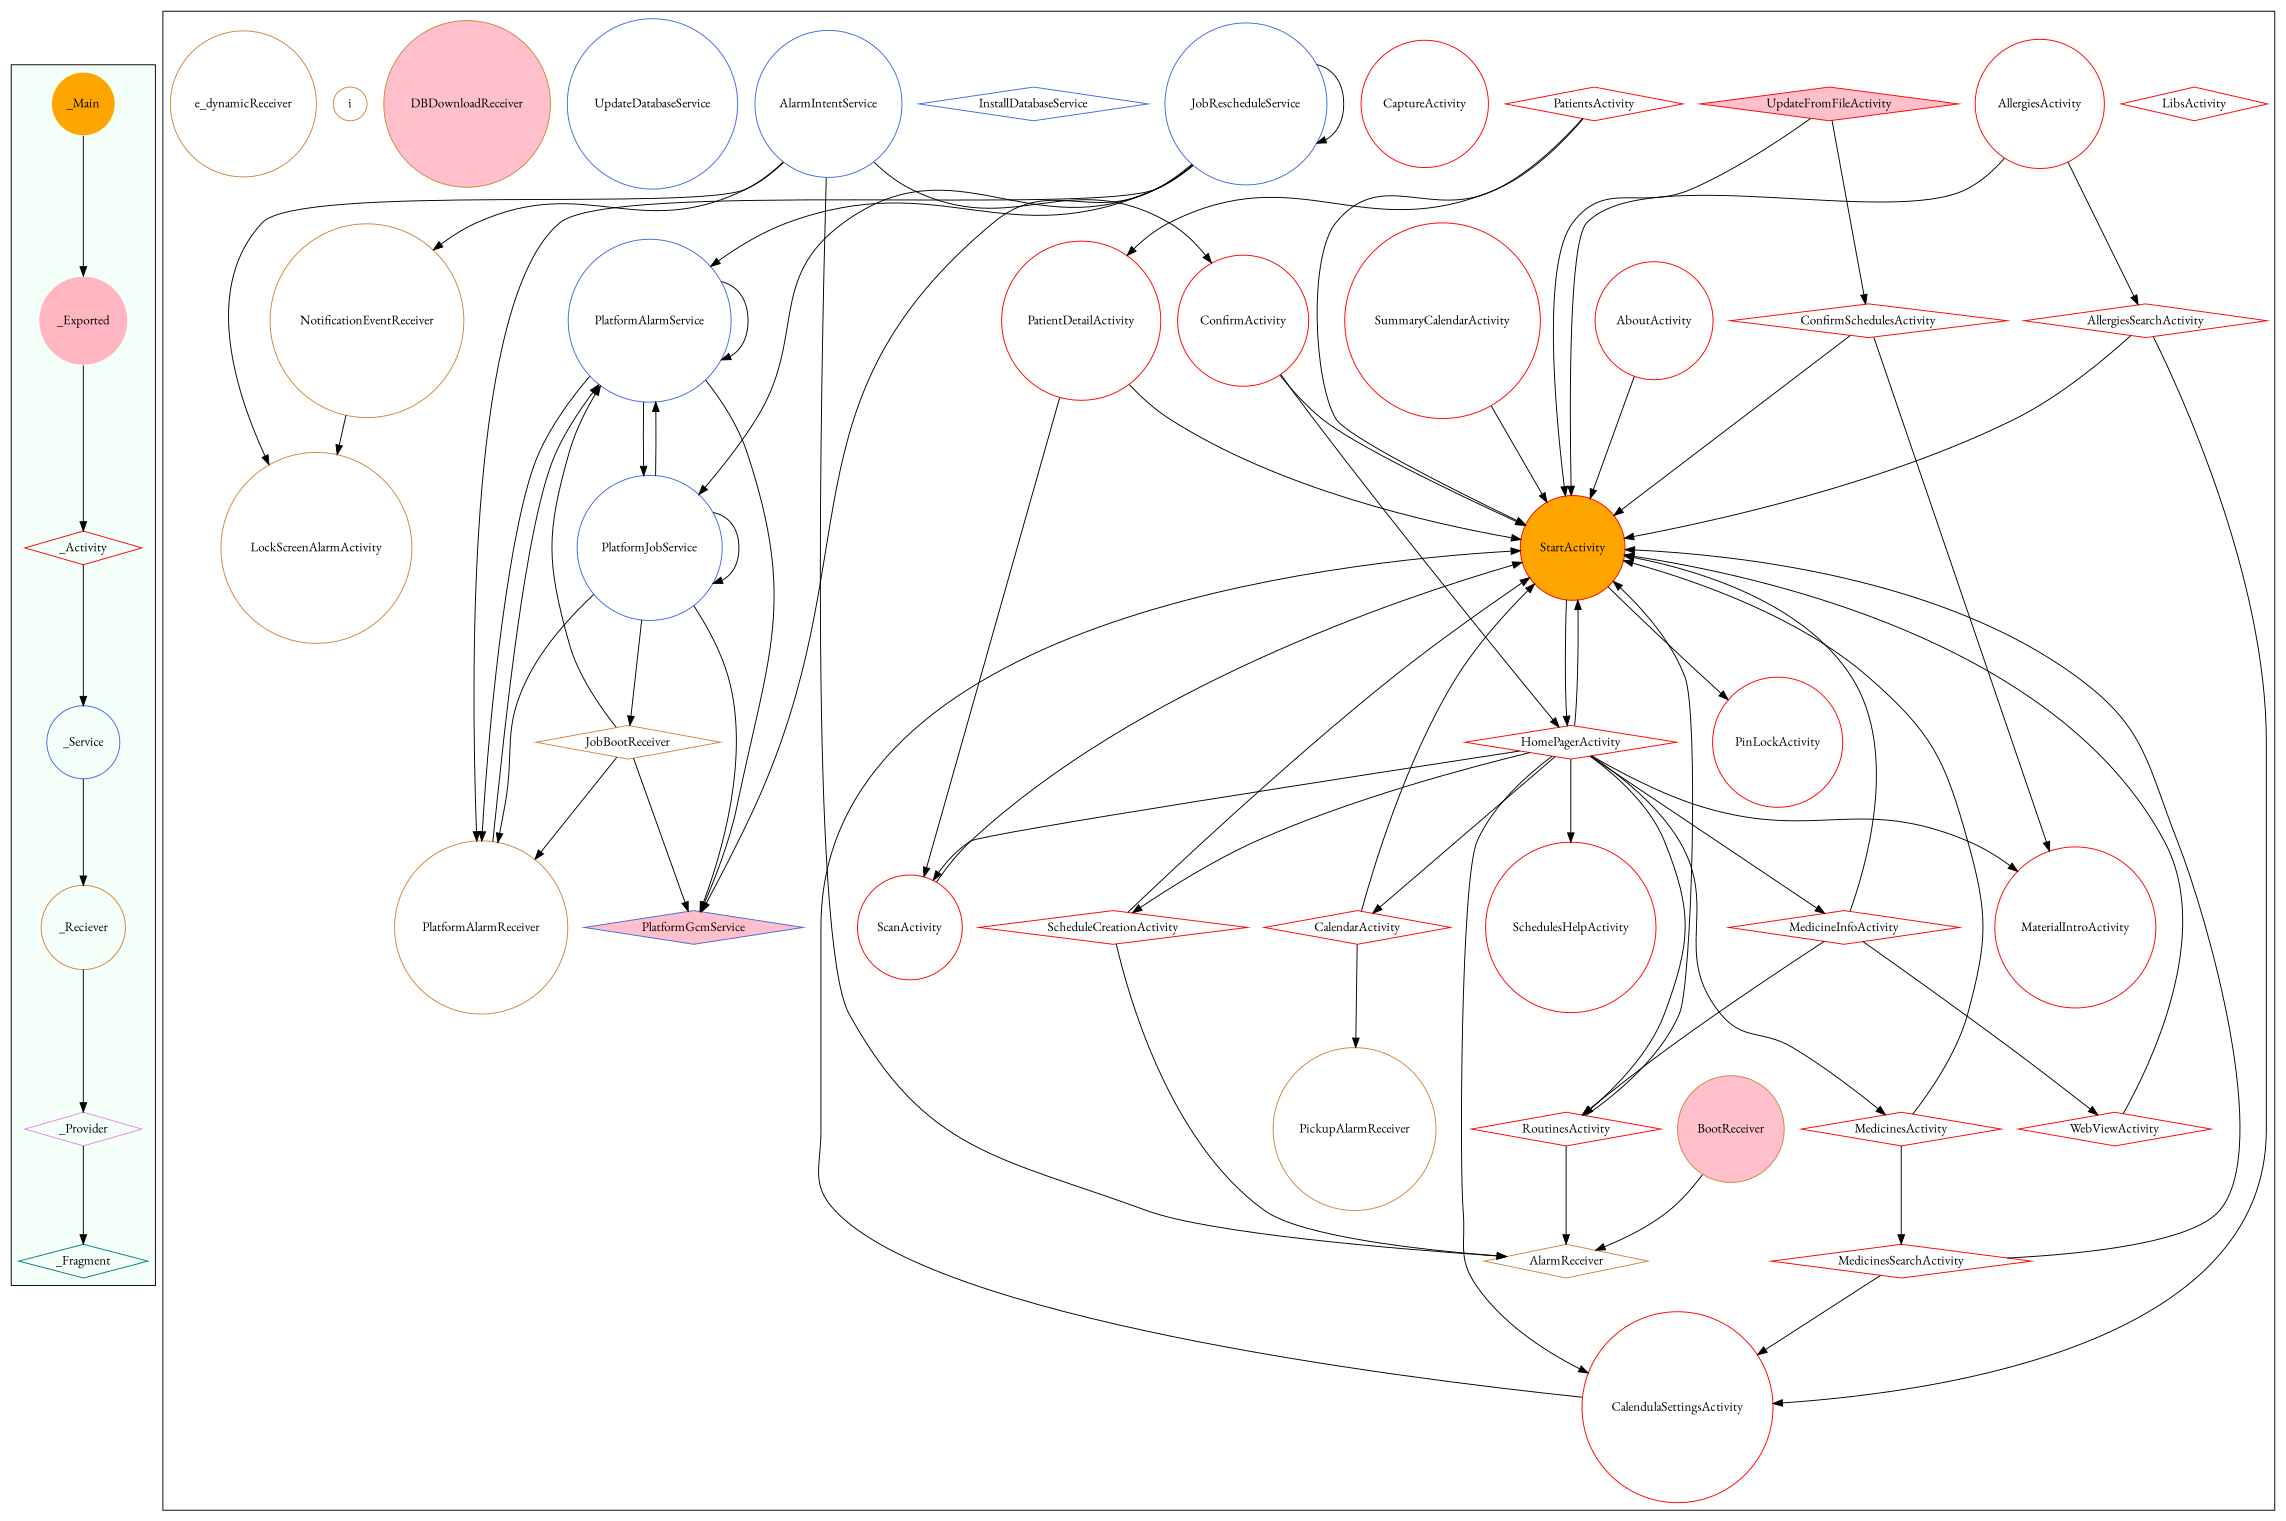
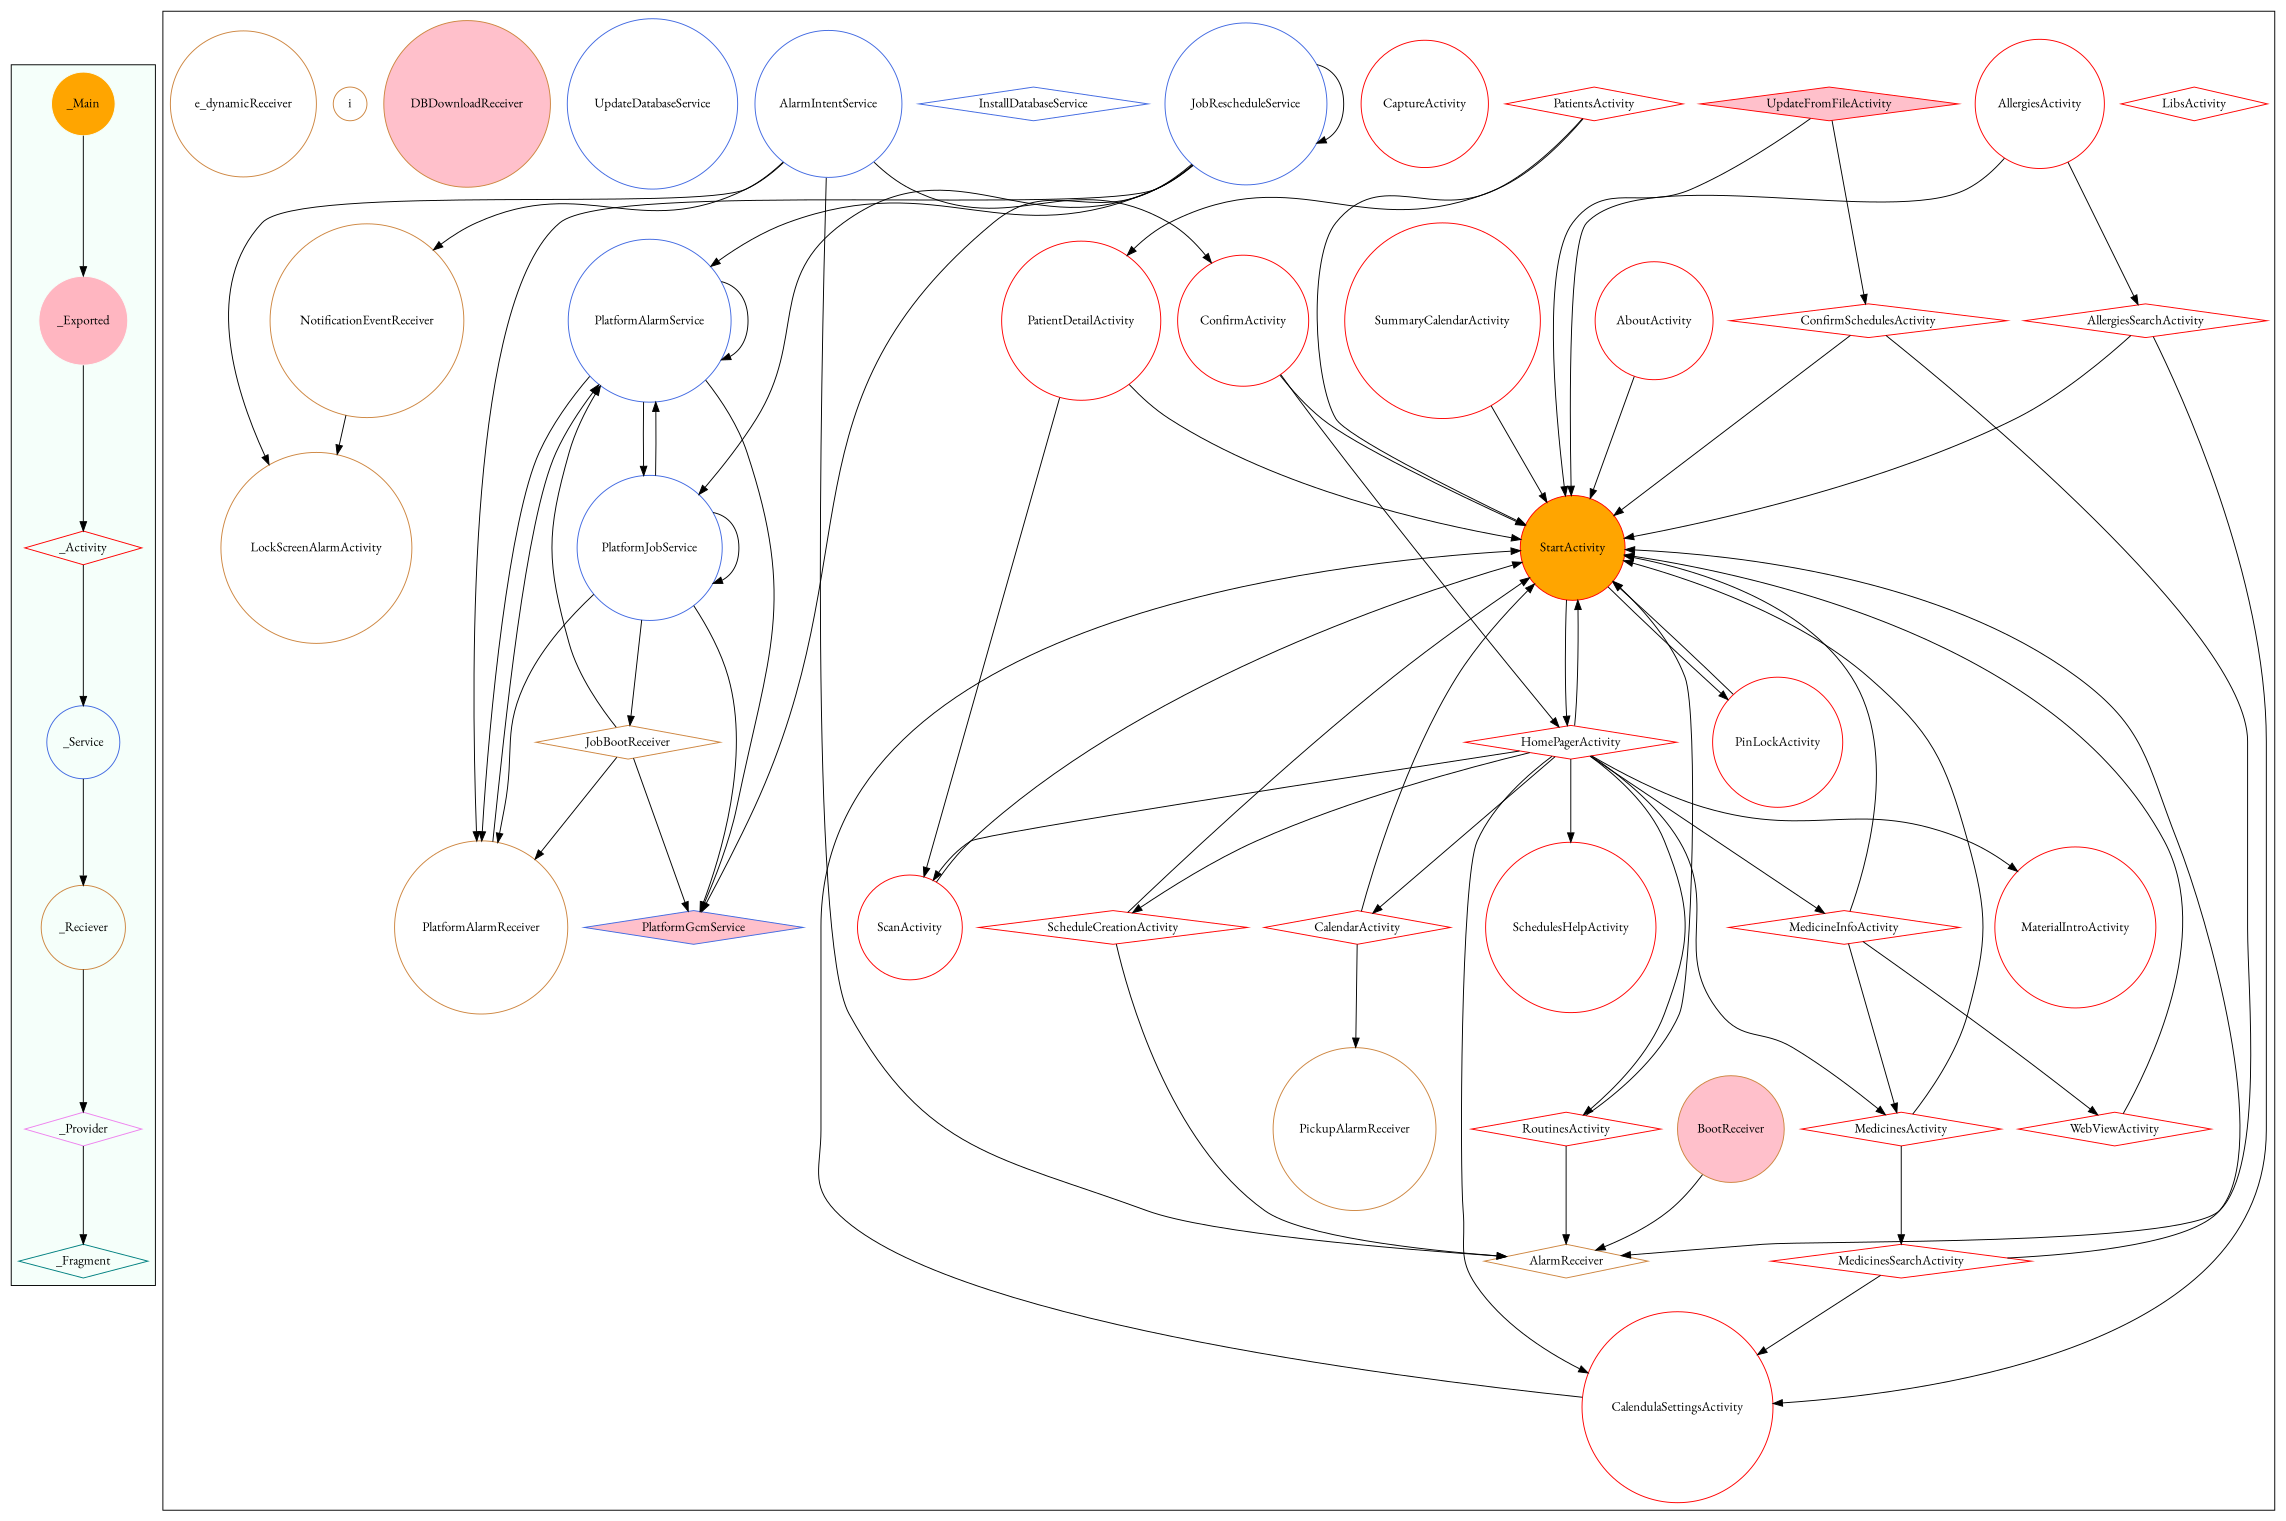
edge "ConfirmSchedulesActivity" -> "MaterialIntroActivity": now "ConfirmSchedulesActivity" -> "AlarmReceiver"
edge "PinLockActivity" -> "StartActivity": added
edge "MedicineInfoActivity" -> "RoutinesActivity": now "MedicineInfoActivity" -> "MedicinesActivity"
